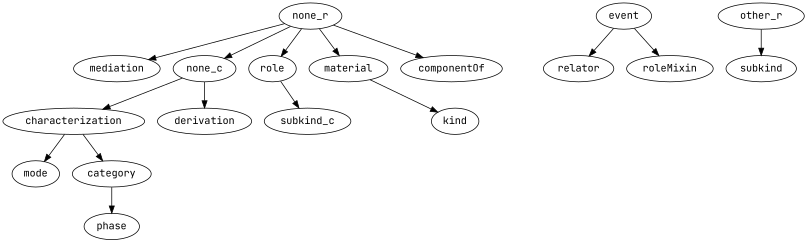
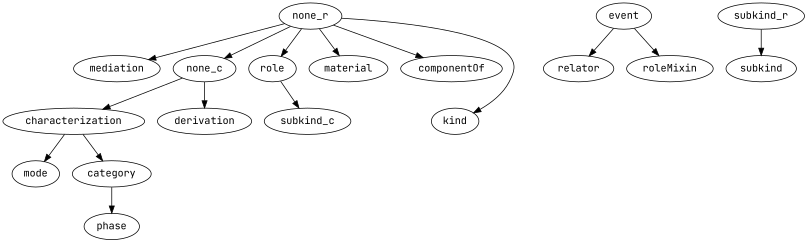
node "other_r": label "other_r" -> "subkind_r"
edge "material" -> "kind": now "none_r" -> "kind"
